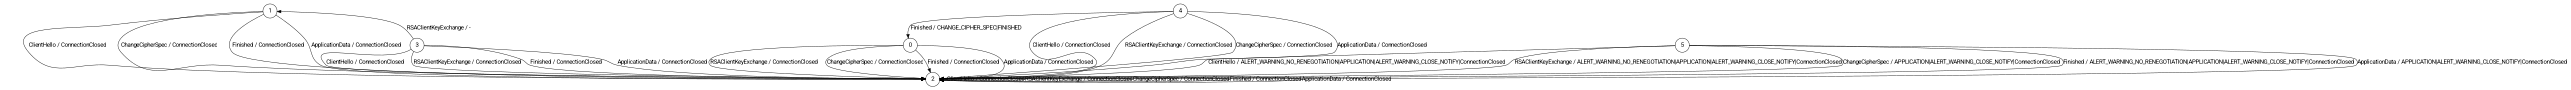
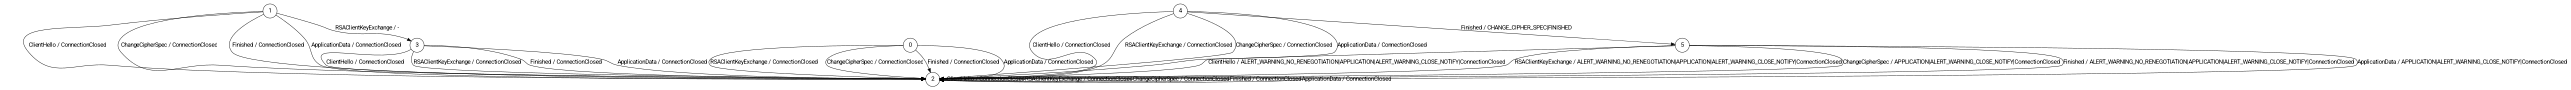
edge "3" -> "1": reversed
edge "4" -> "0": now "4" -> "5"
